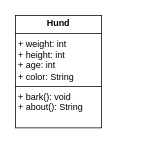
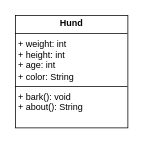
node "Hund + weight: int + height: int + age: int + color: String + bark(): void + about(): String": size 86x113 -> 113x113
